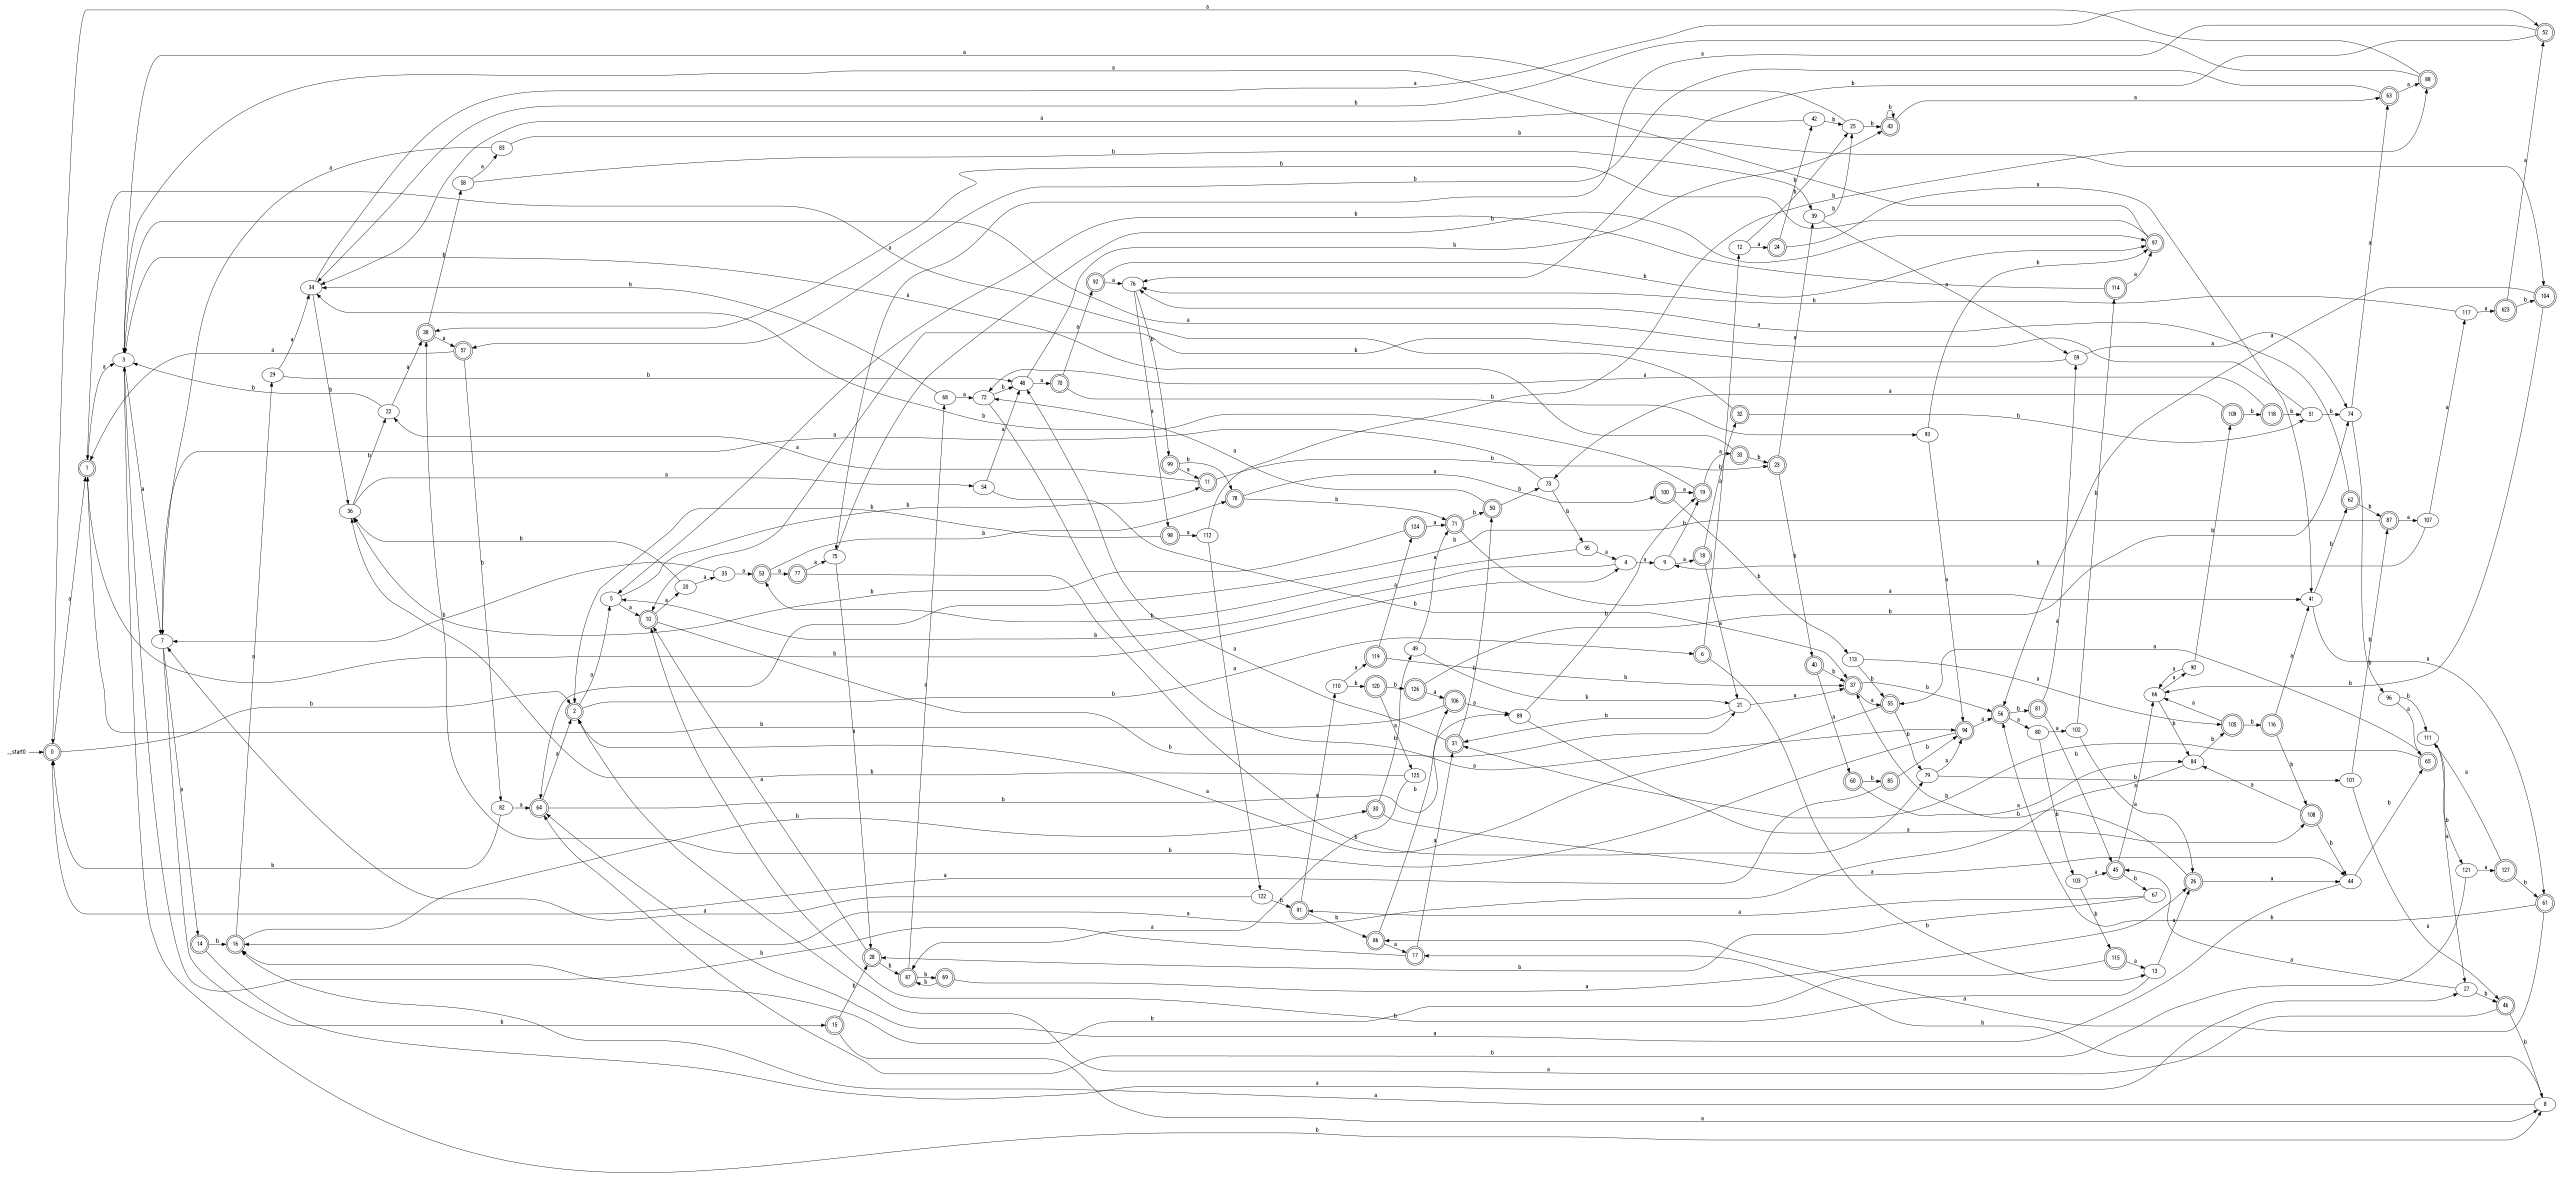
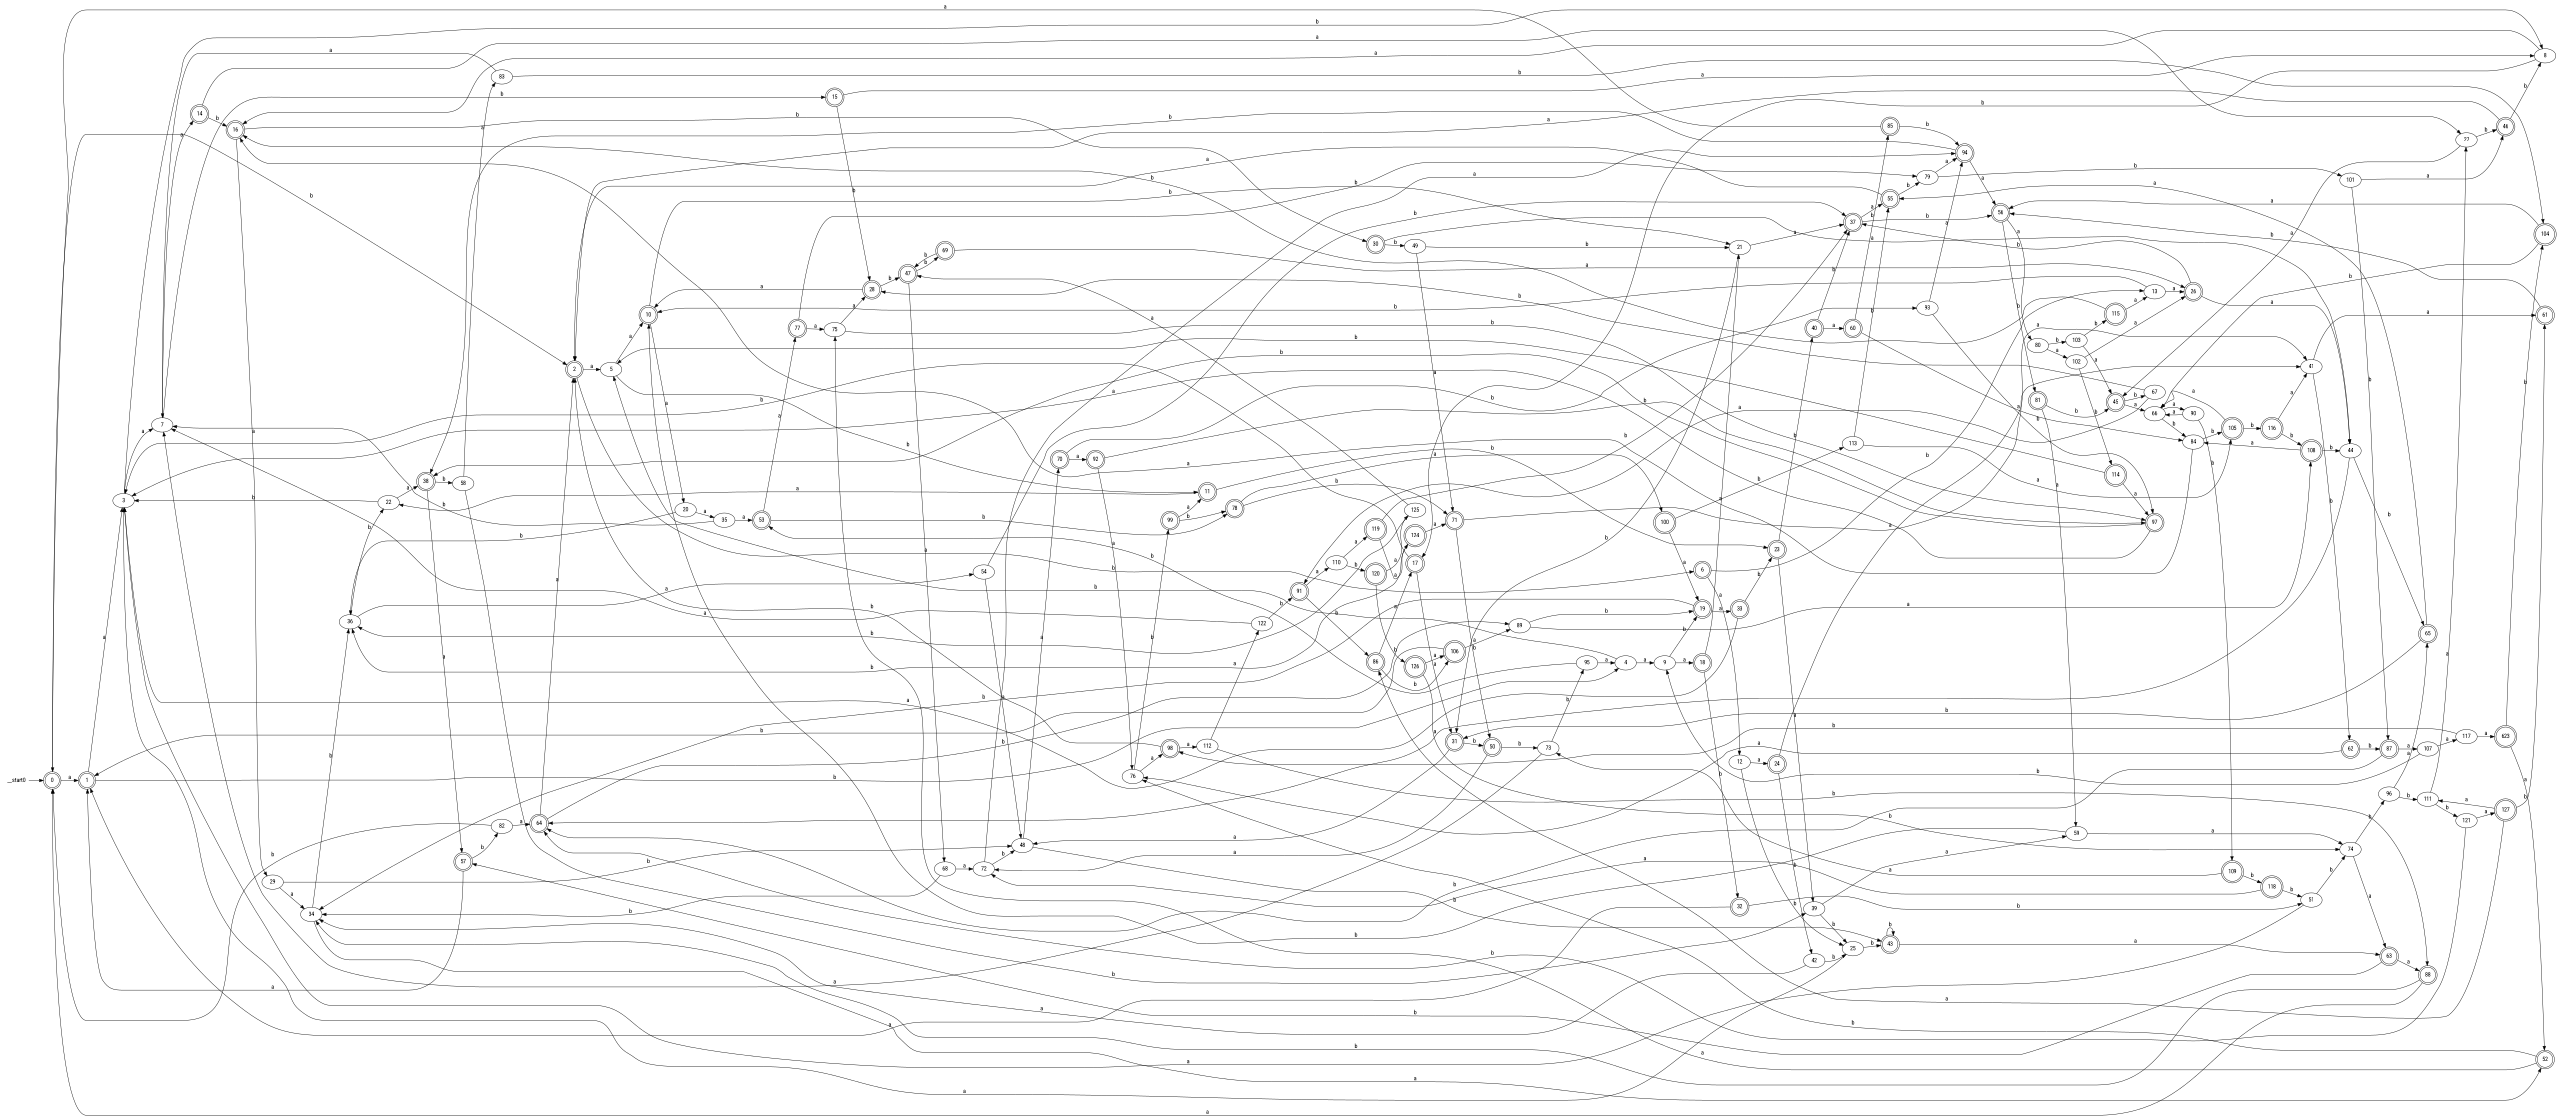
edge "117" -> "76": now "117" -> "98"
edge "61" -> "86": now "127" -> "86"
